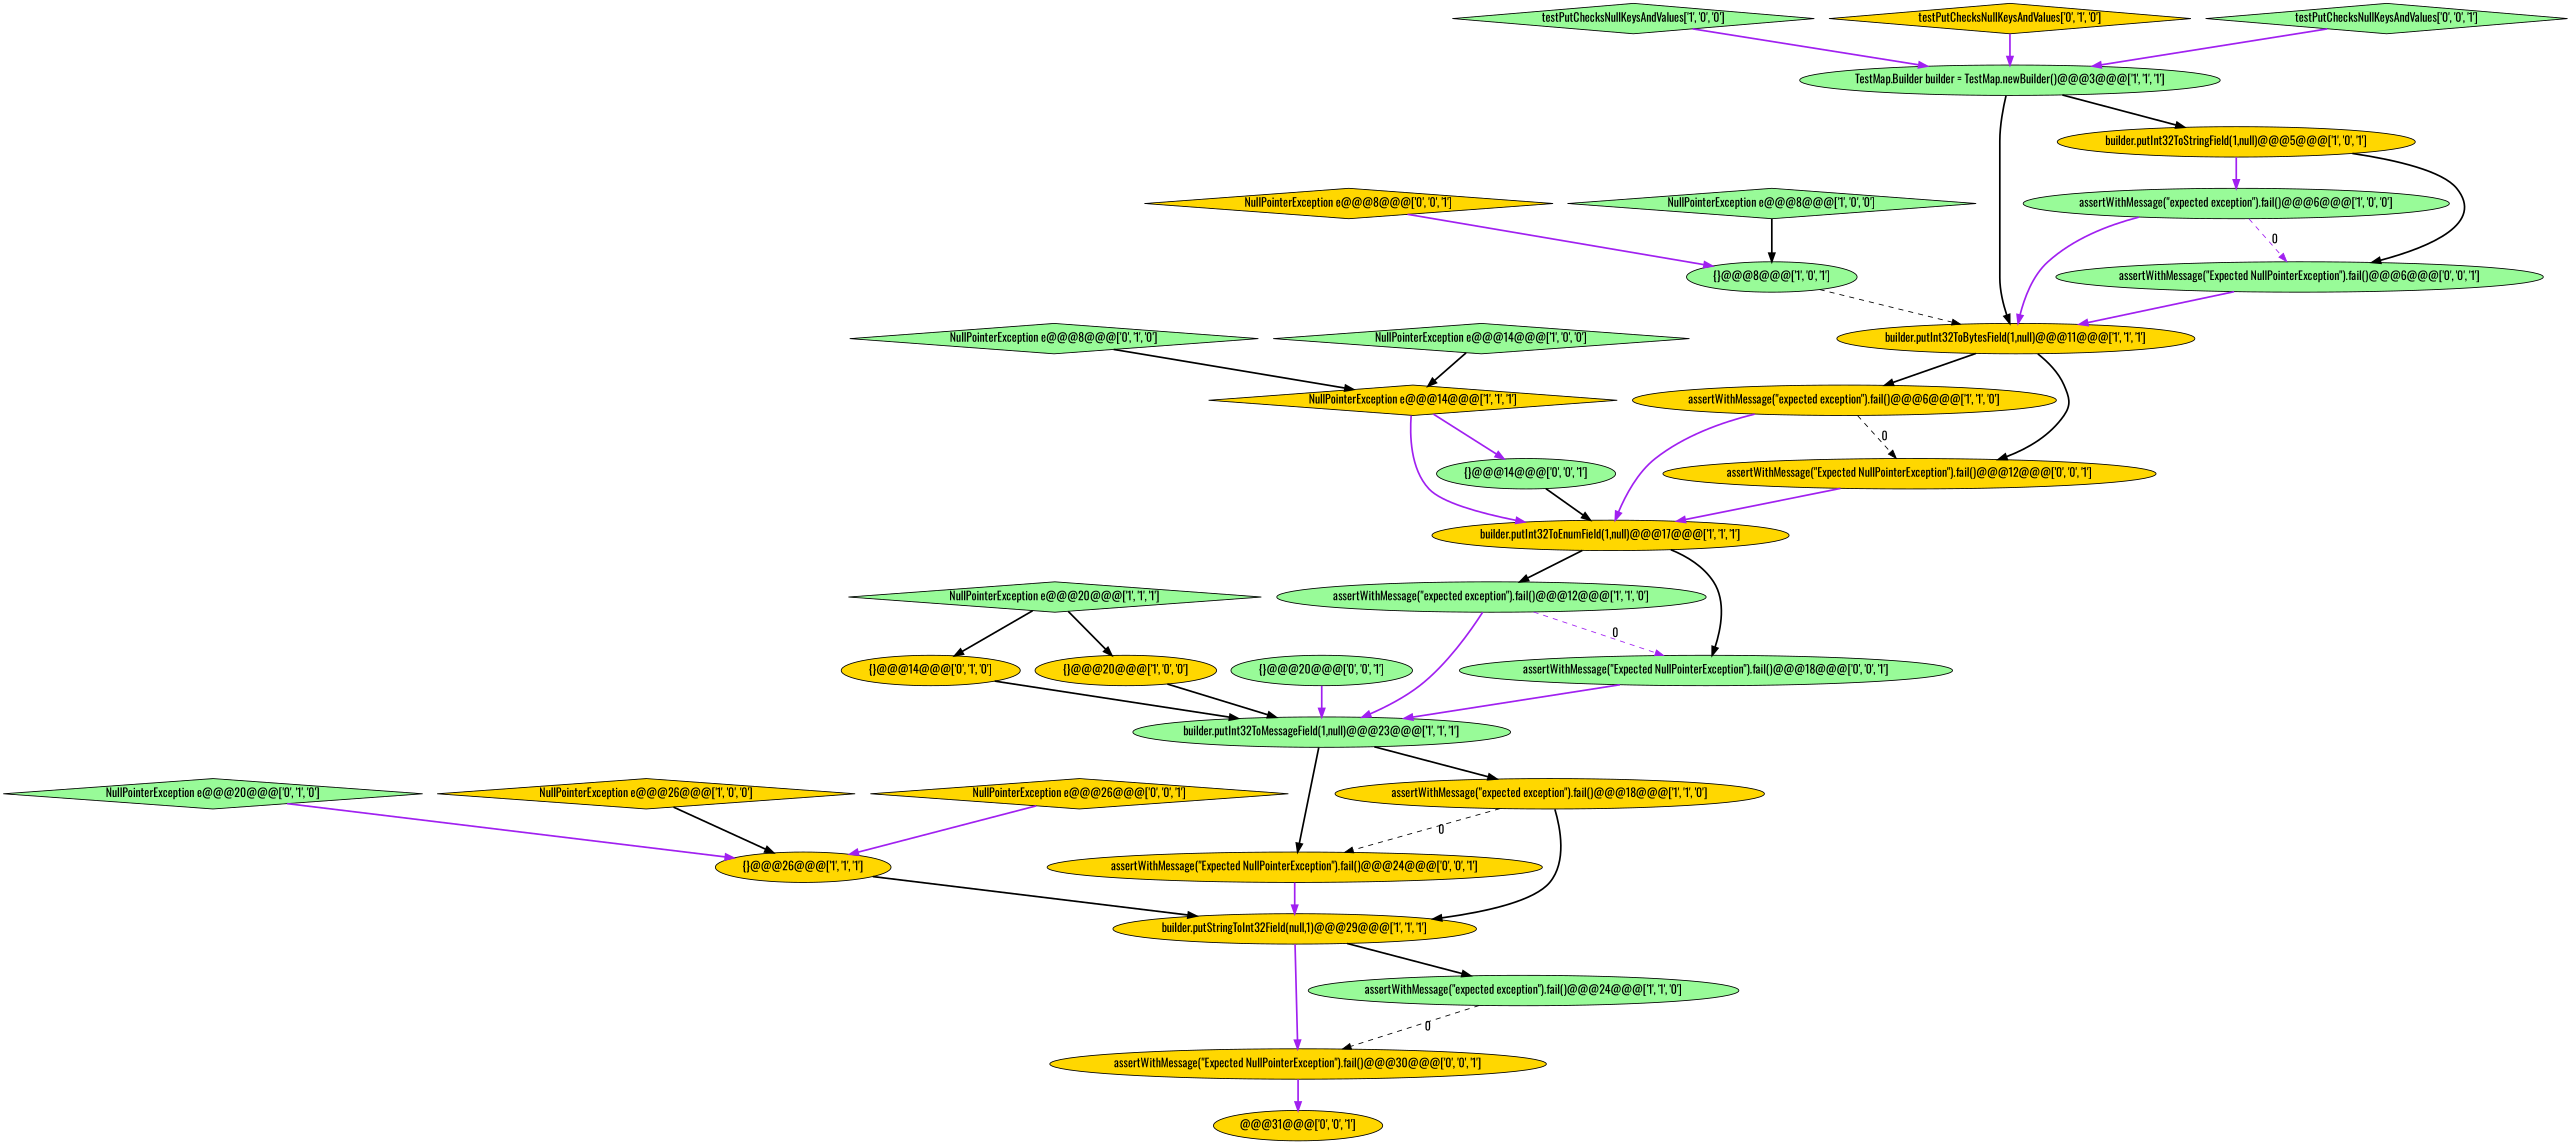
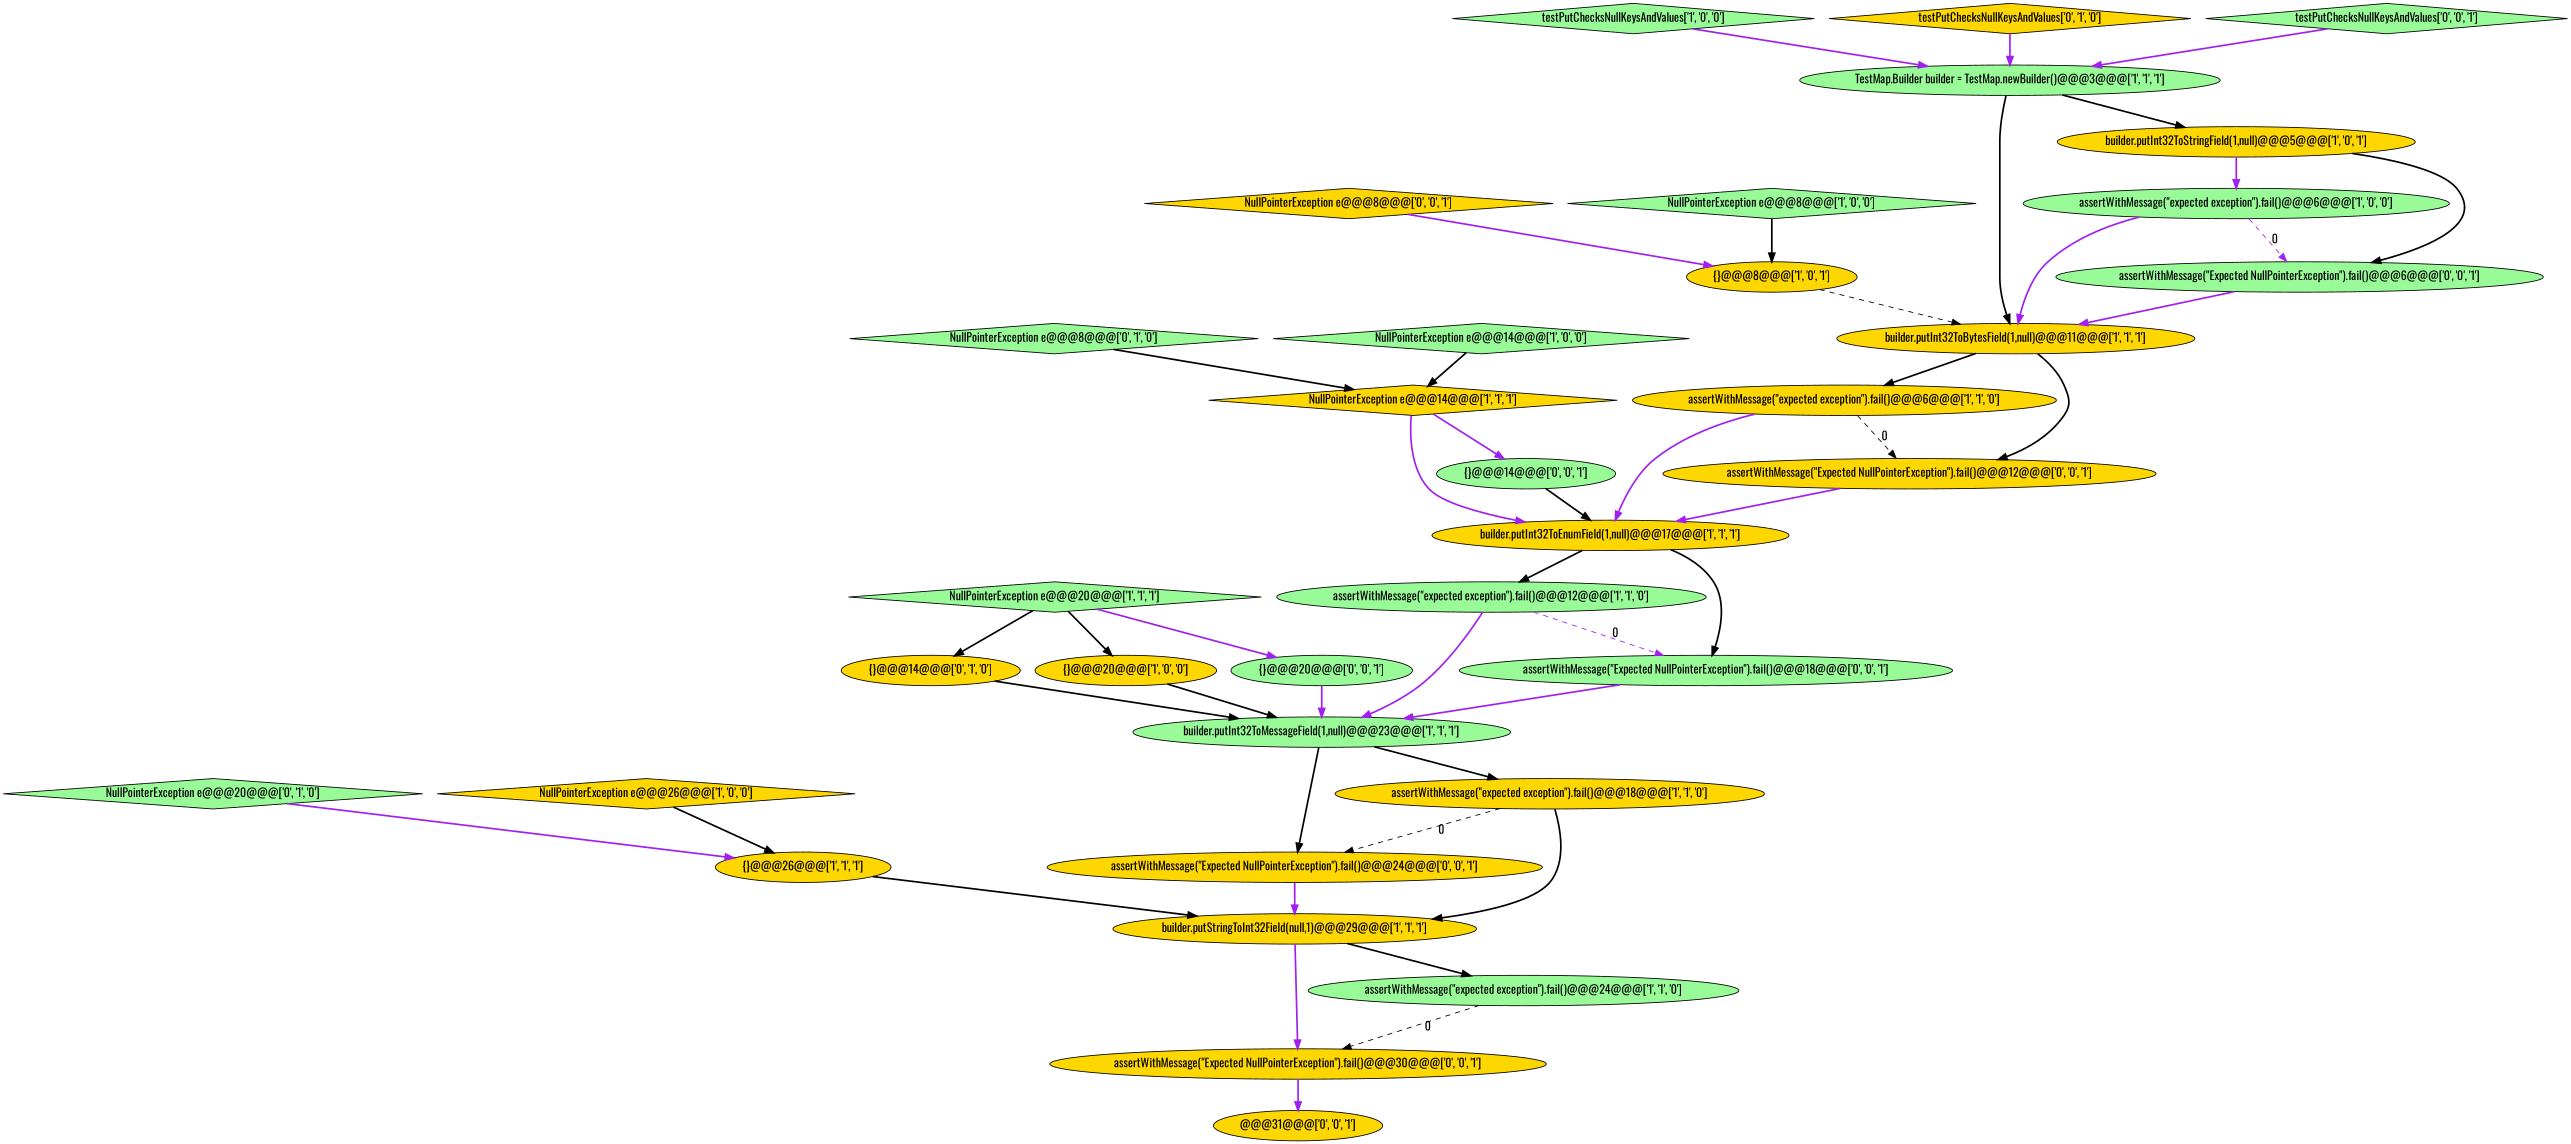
node "{}@@@8@@@['1', '0', '1']": fillcolor palegreen -> gold
edge "NullPointerException e@@@20@@@['1', '1', '1']" -> "{}@@@20@@@['0', '0', '1']": added
node "NullPointerException e@@@26@@@['0', '0', '1']": removed
